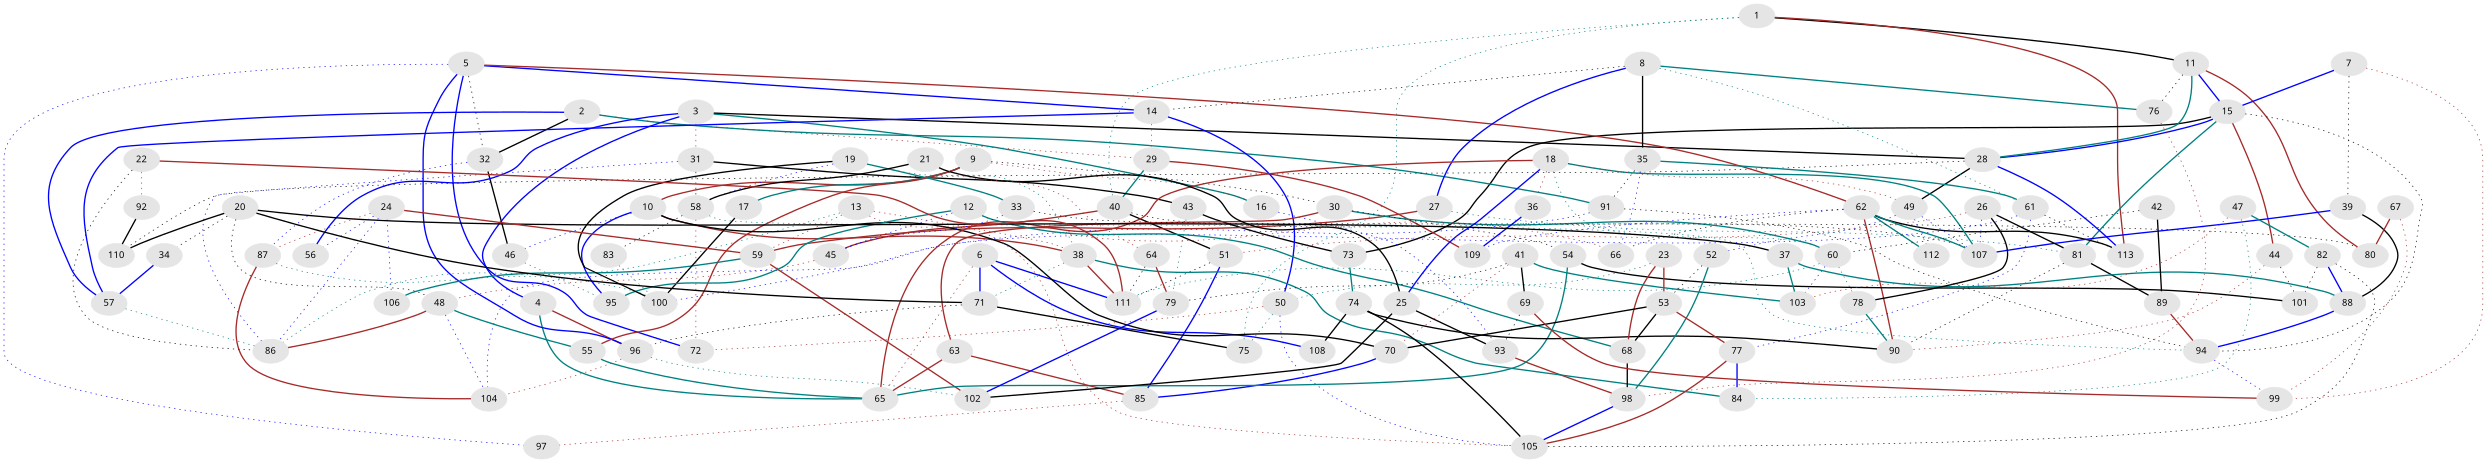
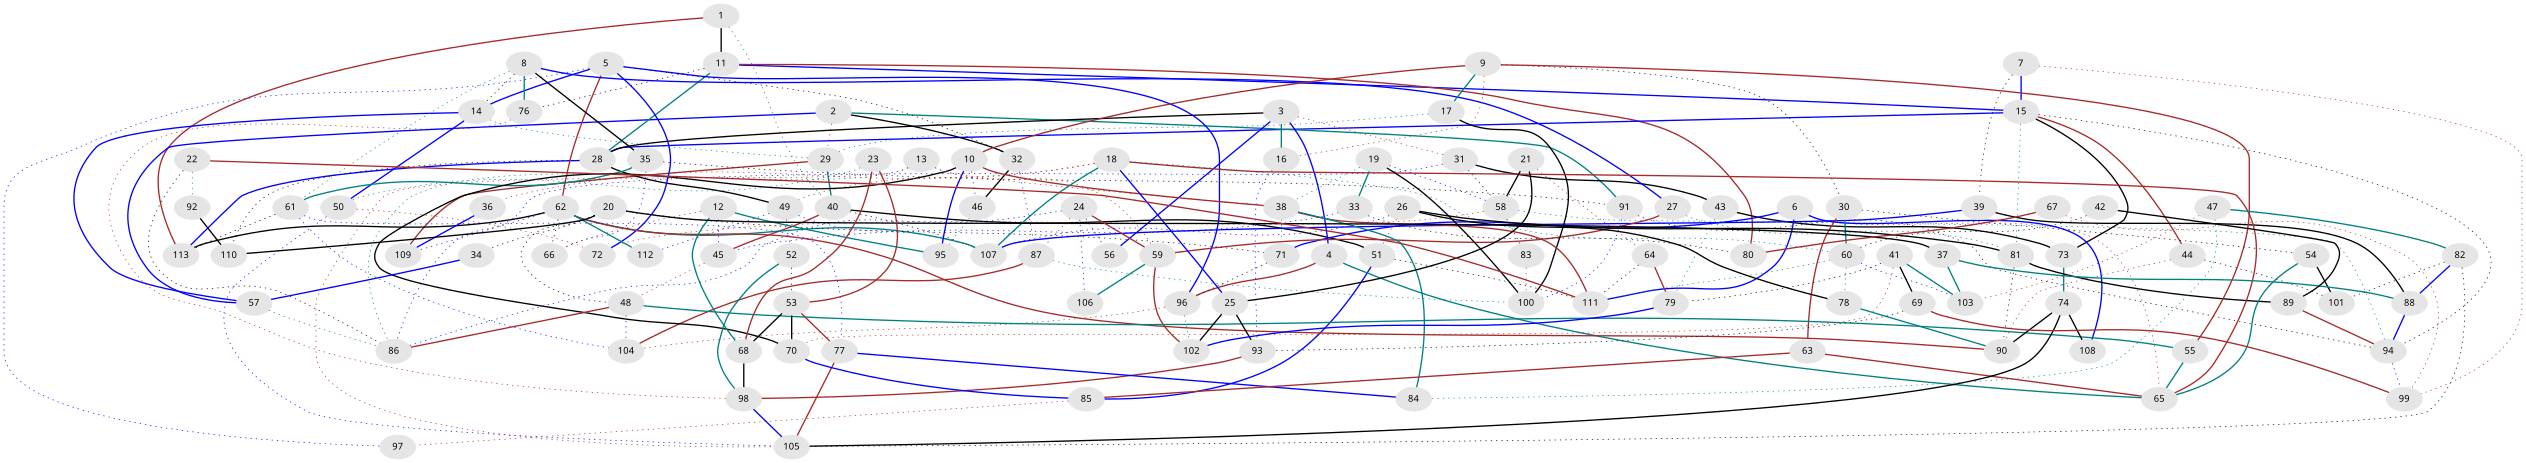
edge "17" -- "29": added
edge "15" -- "81": style bold -> dotted
edge "20" -- "71": style bold -> dotted
edge "83" -- "100": color teal -> brown
node "75": removed
